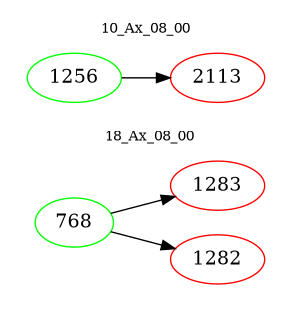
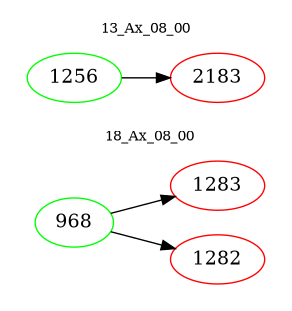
cluster "10_Ax_08_00": label "10_Ax_08_00" -> "13_Ax_08_00"
node "2113": label "2113" -> "2183"
node "768": label "768" -> "968"
